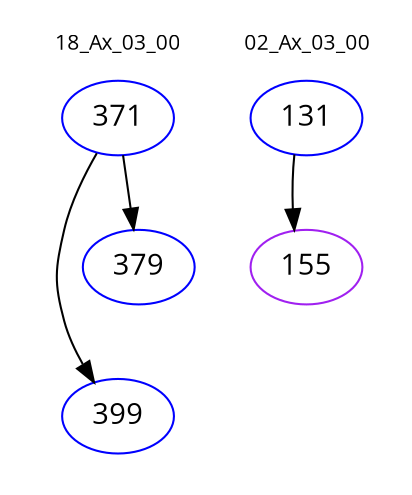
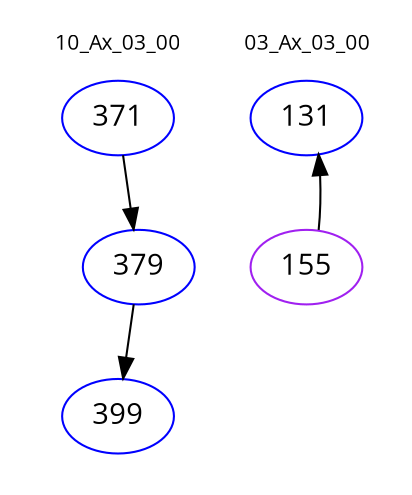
cluster "18_Ax_03_00": label "18_Ax_03_00" -> "10_Ax_03_00"
cluster "02_Ax_03_00": label "02_Ax_03_00" -> "03_Ax_03_00"
edge "131" -> "155": reversed
edge "371" -> "399": now "379" -> "399"
